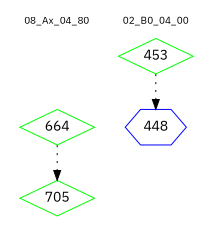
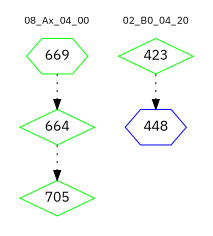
cluster "08_Ax_04_80": label "08_Ax_04_80" -> "08_Ax_04_00"
cluster "02_B0_04_00": label "02_B0_04_00" -> "02_B0_04_20"
node "669": added
node "453": label "453" -> "423"
